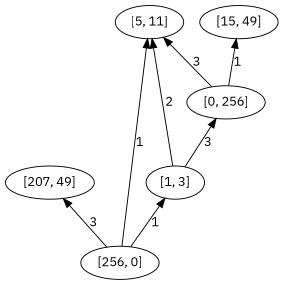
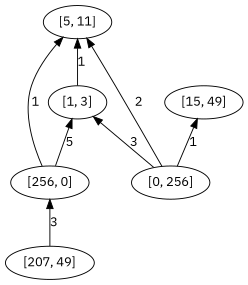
edge "[0, 256]" -> "[5, 11]": label "3" -> "2"
edge "[1, 3]" -> "[5, 11]": label "2" -> "1"
edge "[1, 3]" -> "[0, 256]": reversed
edge "[256, 0]" -> "[1, 3]": label "1" -> "5"
edge "[256, 0]" -> "[207, 49]": reversed
